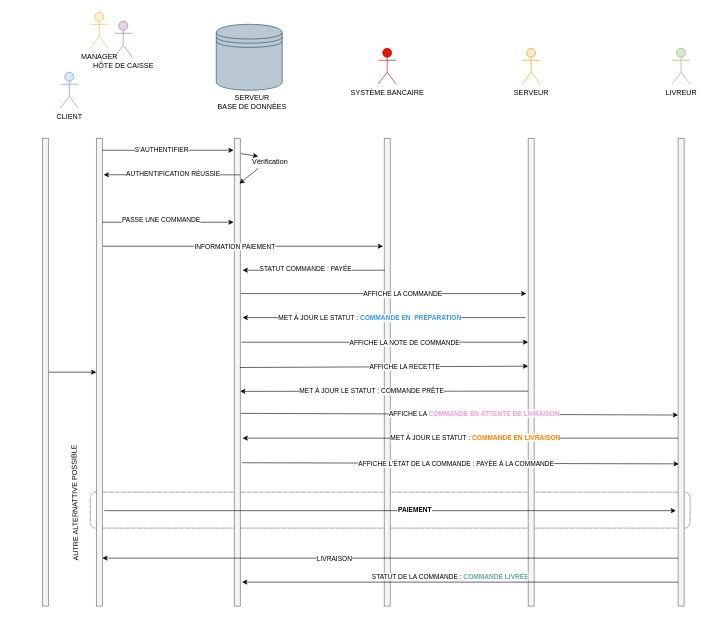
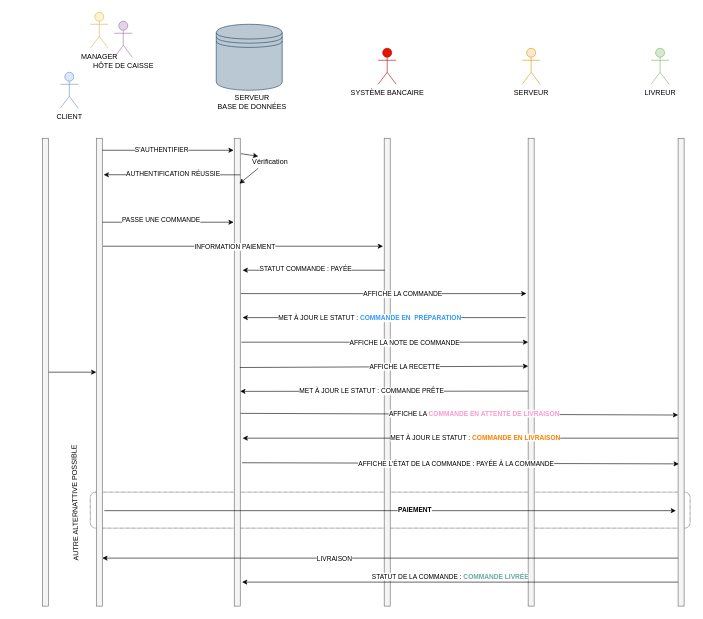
node "LIVREUR": moved (681, 66) -> (660, 66)
